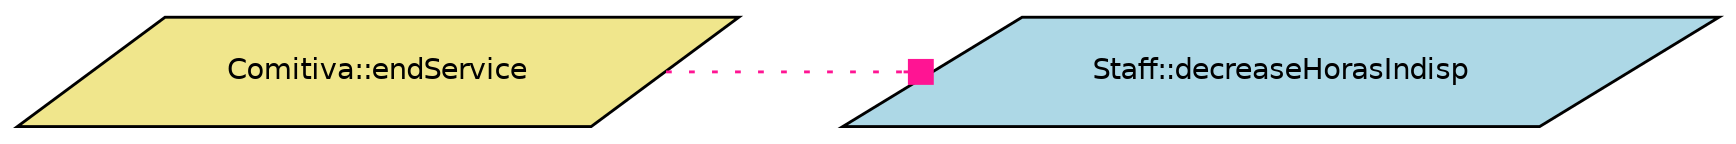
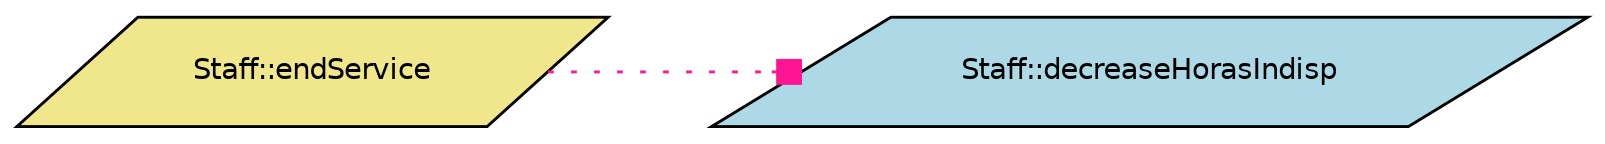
node "Comitiva::endService": label "Comitiva::endService" -> "Staff::endService"
